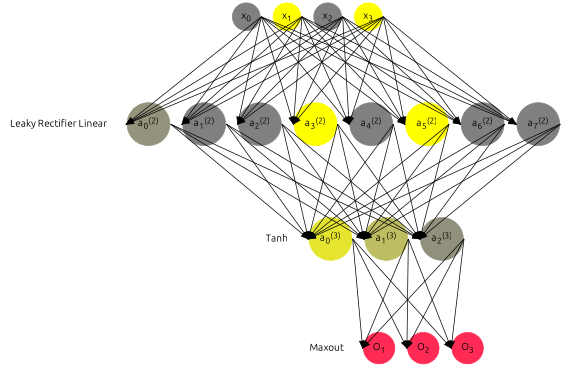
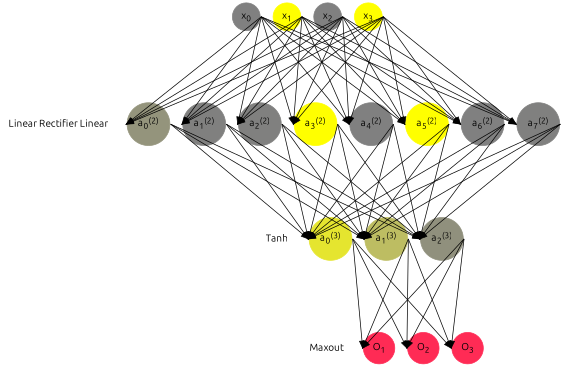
node "Leaky Rectifier Linear": label "Leaky Rectifier Linear" -> "Linear Rectifier Linear"
